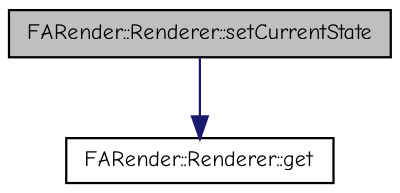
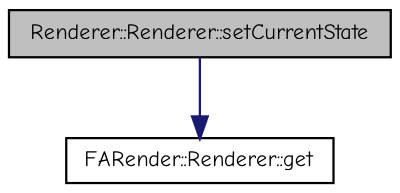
node "FARender::Renderer::setCurrentState": label "FARender::Renderer::setCurrentState" -> "Renderer::Renderer::setCurrentState"
